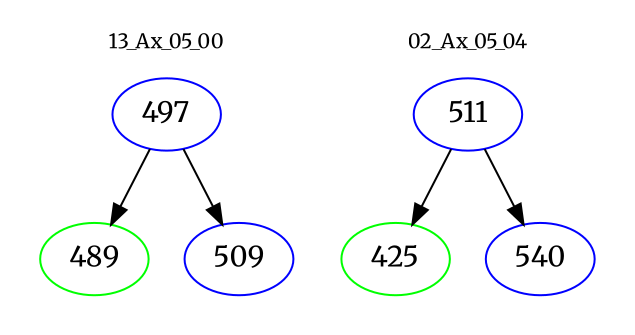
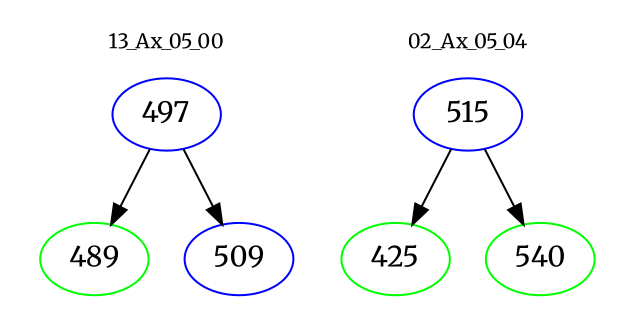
node "511": label "511" -> "515"
node "540": color blue -> green
